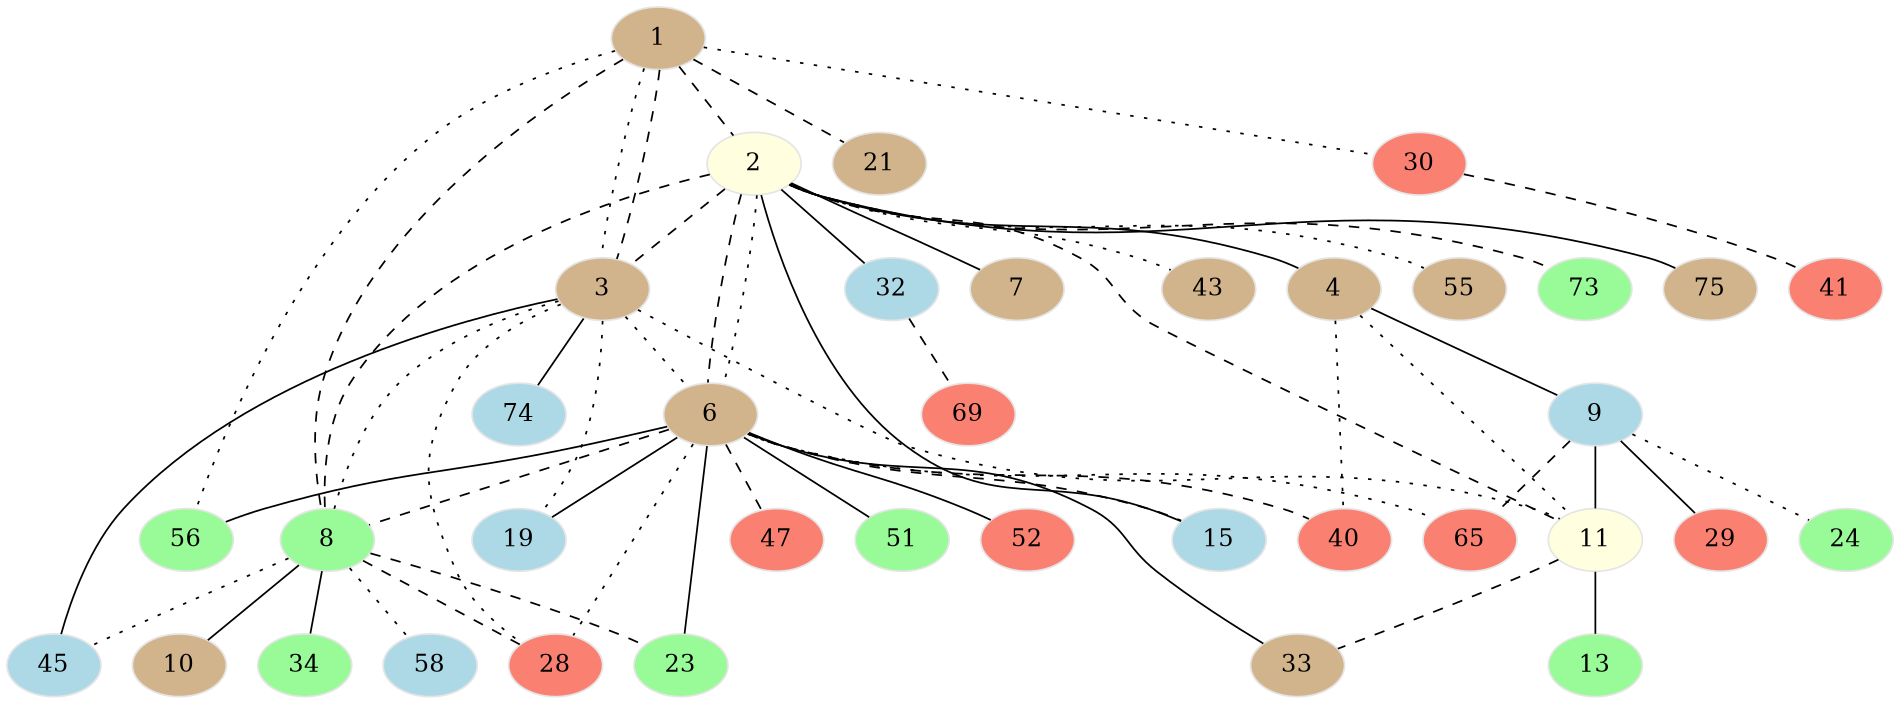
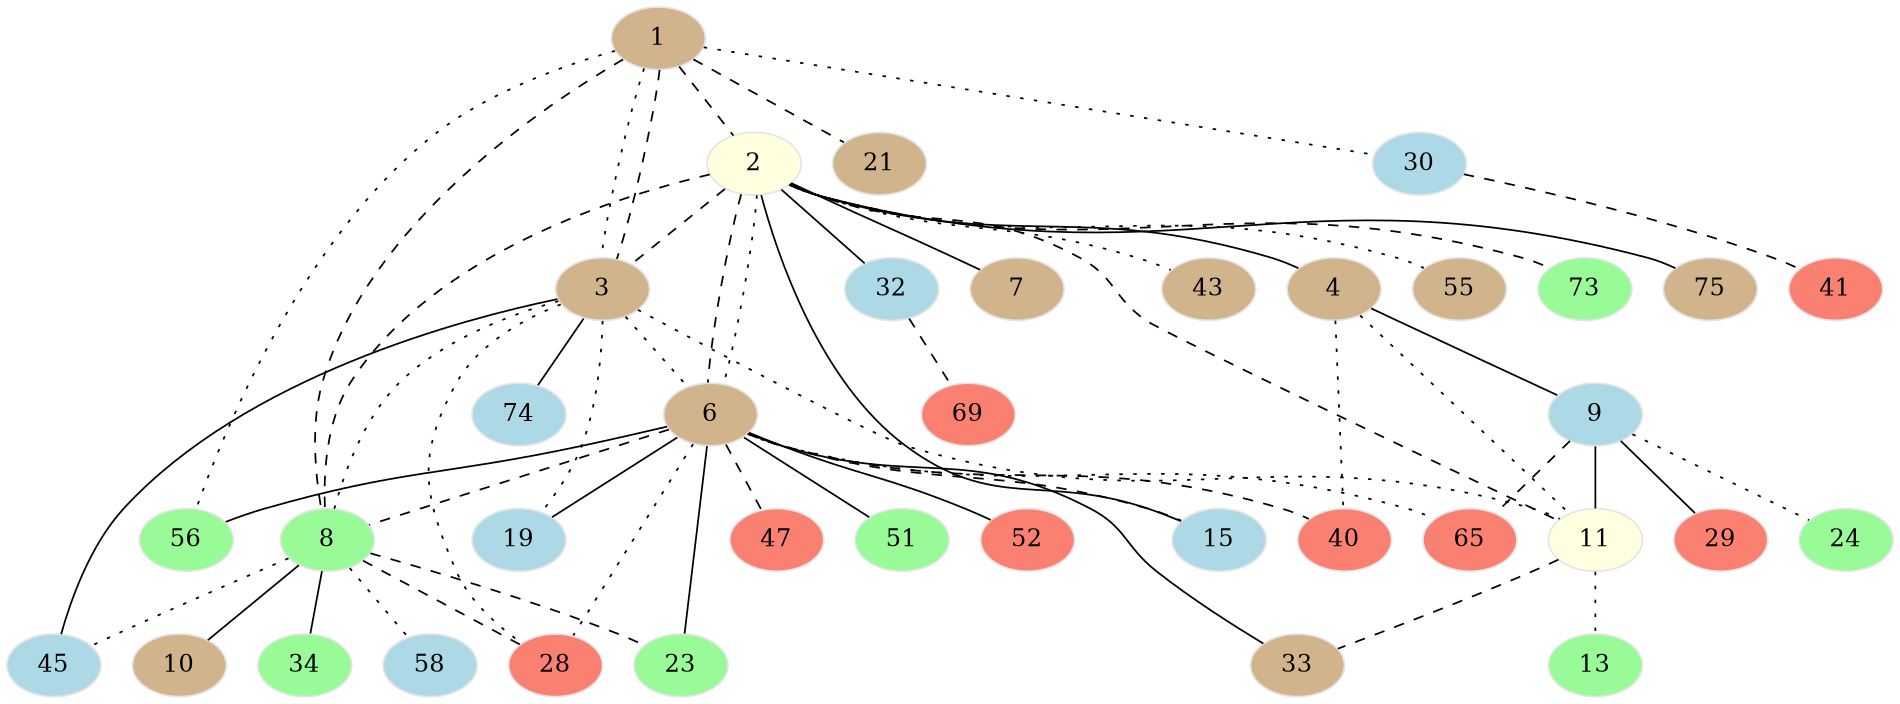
node "30": fillcolor salmon -> lightblue
edge "11" -- "13": style solid -> dotted
